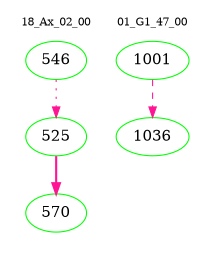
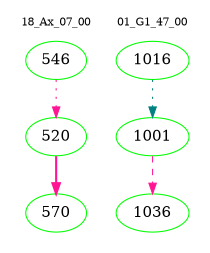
cluster "18_Ax_02_00": label "18_Ax_02_00" -> "18_Ax_07_00"
node "1016": added
node "525": label "525" -> "520"
